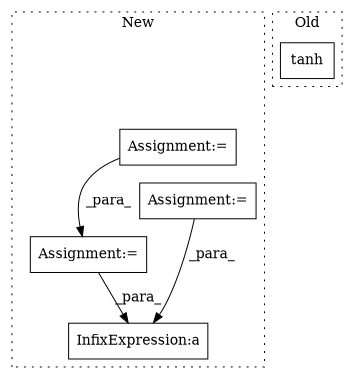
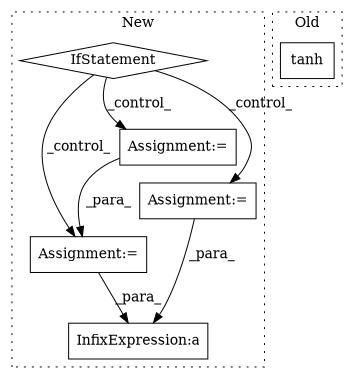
node "IfStatement": added
